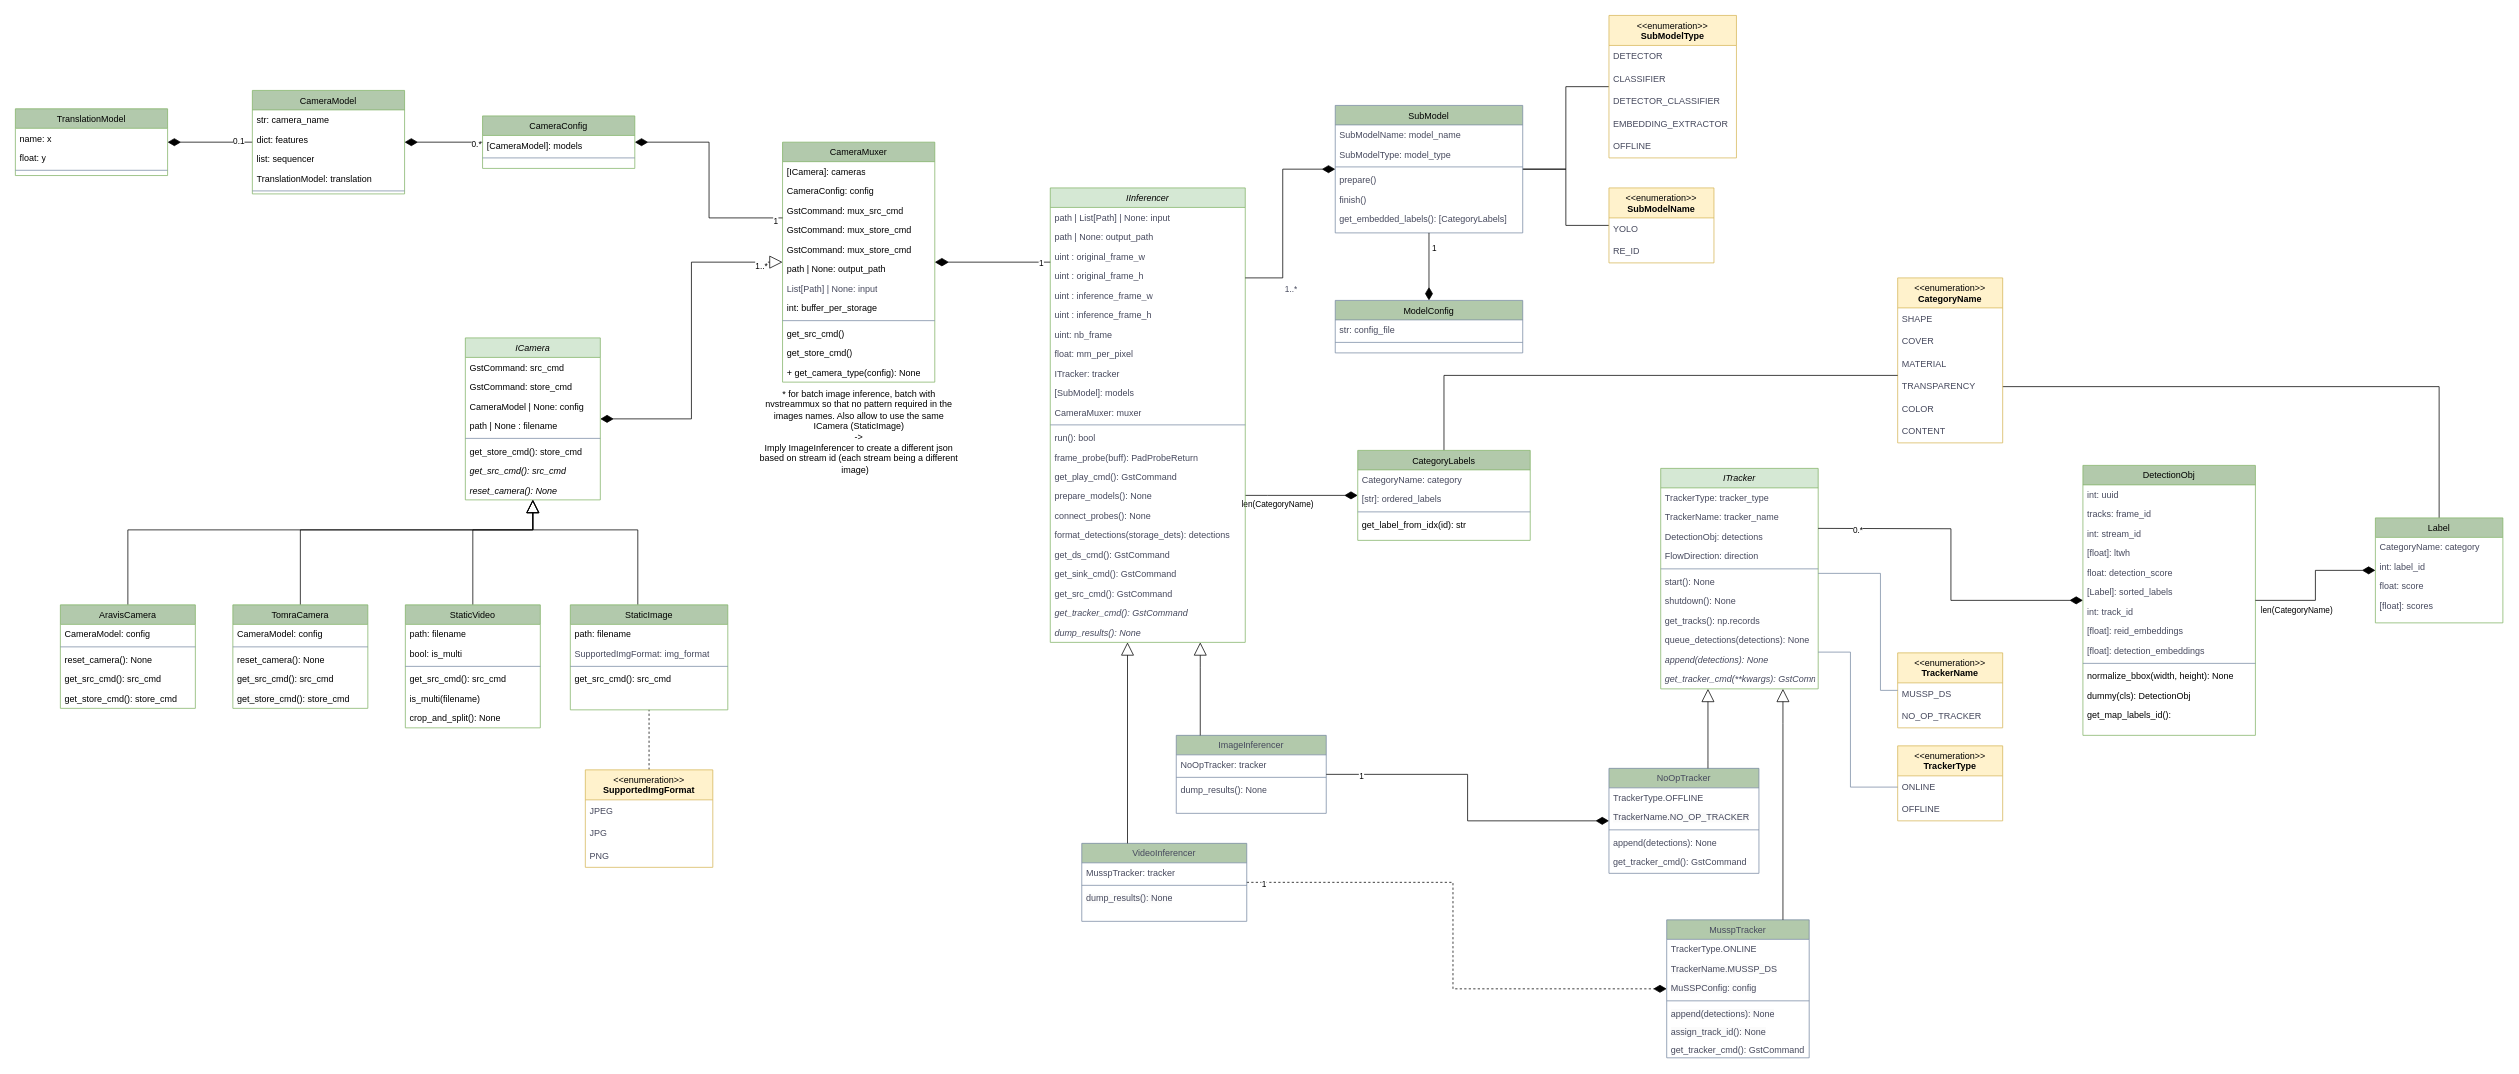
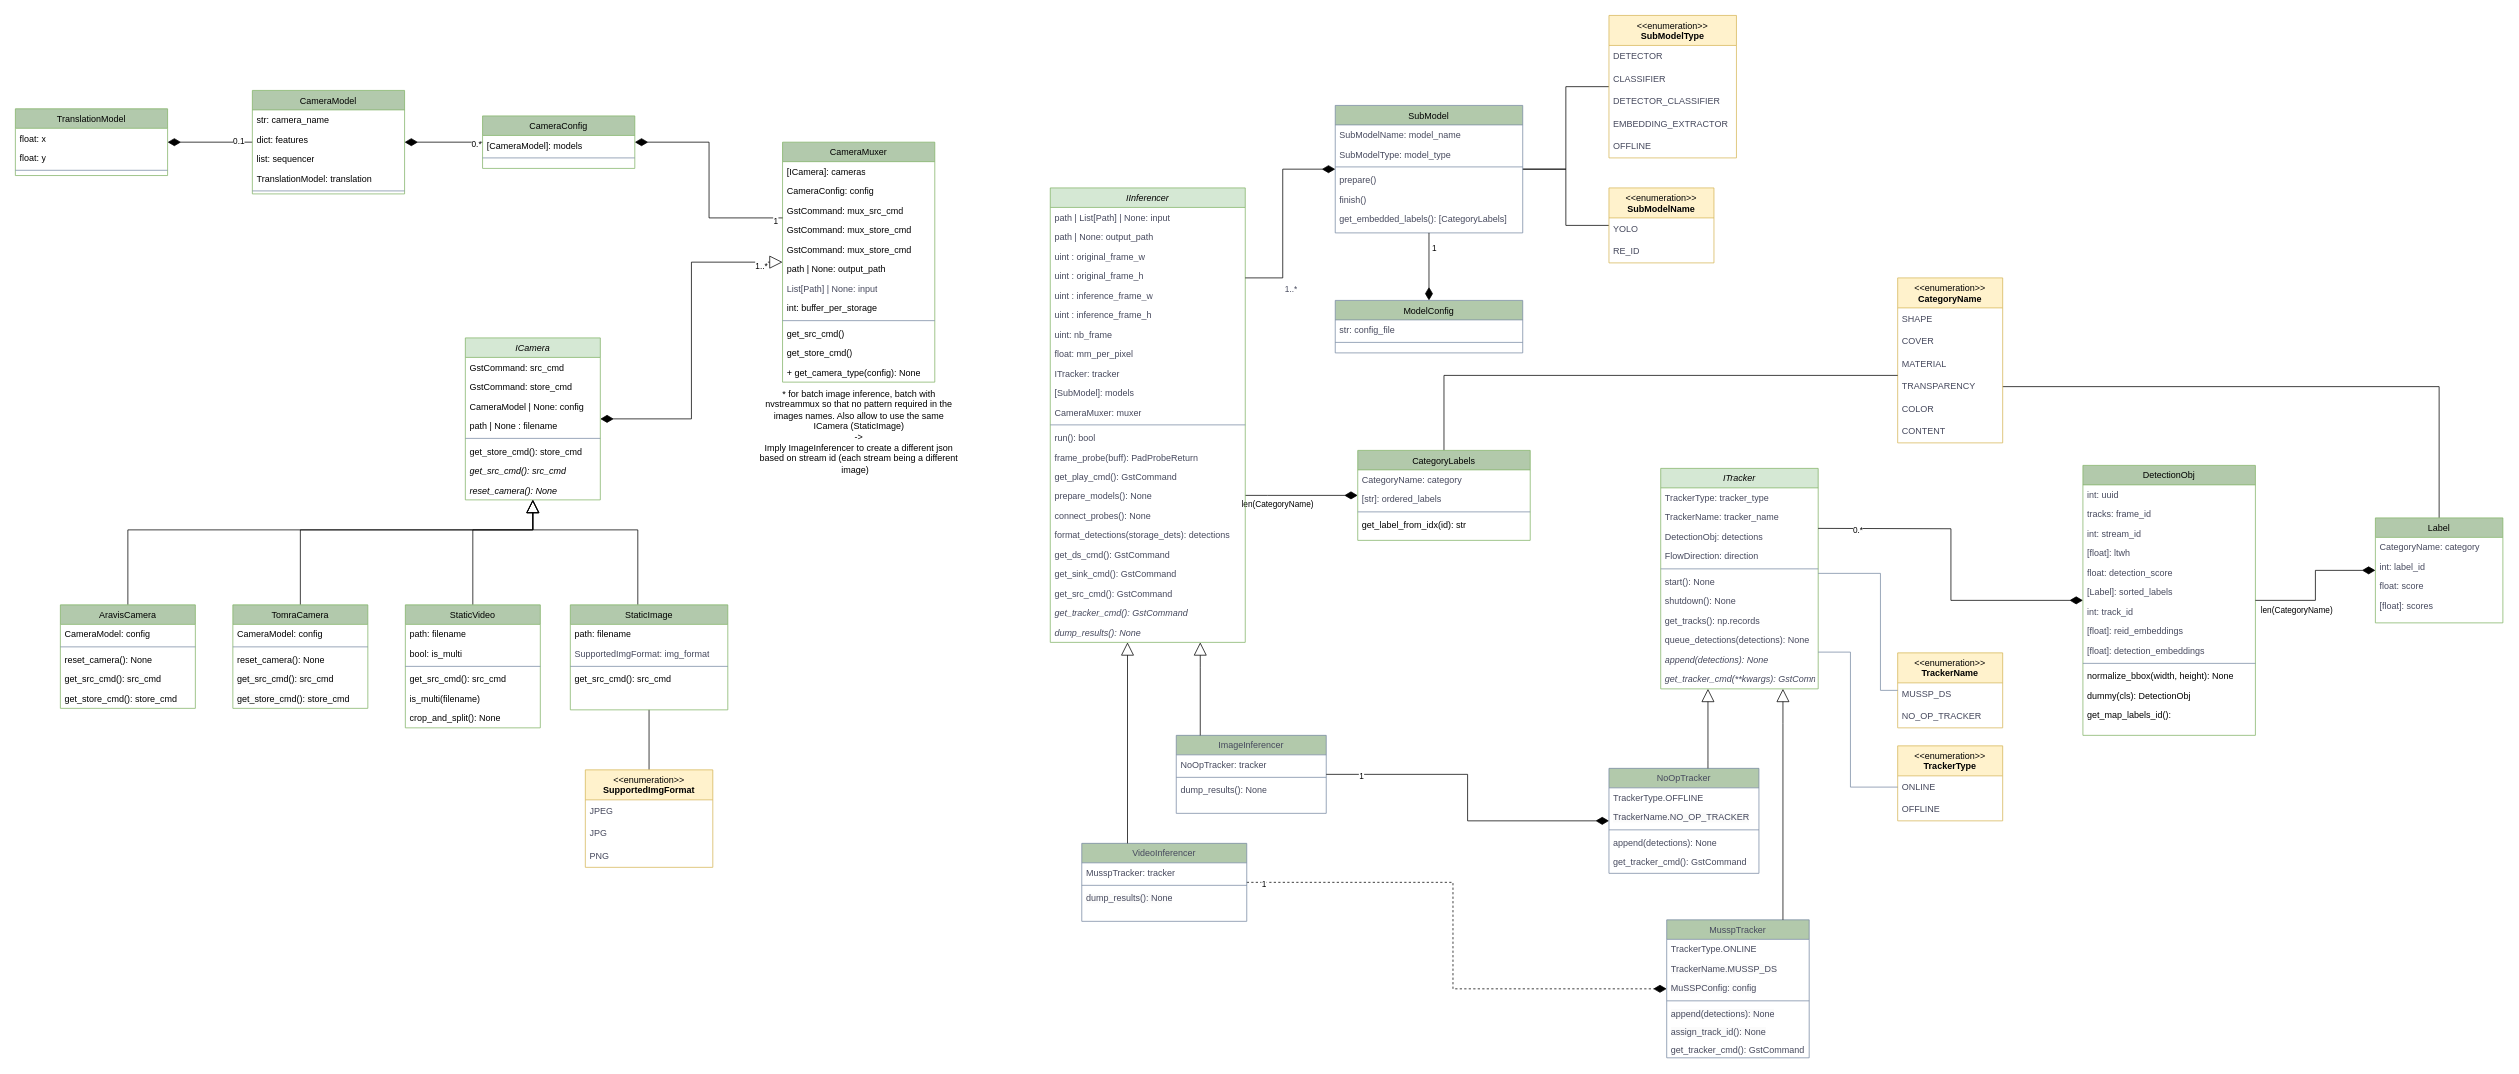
node "name: x": label "name: x" -> "float: x"
edge "IInferencer" -> "CameraMuxer": removed, label "1"
edge "StaticImage" -- "<<enumeration>> SupportedImgFormat": style dashed -> solid
